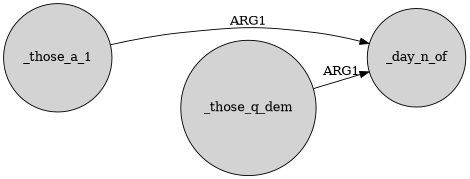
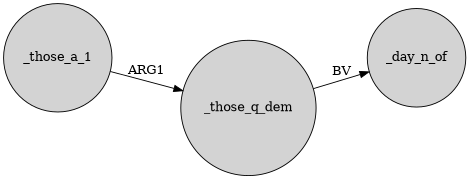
edge "_those_a_1" -> "_day_n_of": now "_those_a_1" -> "_those_q_dem"
edge "_those_q_dem" -> "_day_n_of": label "ARG1" -> "BV"
